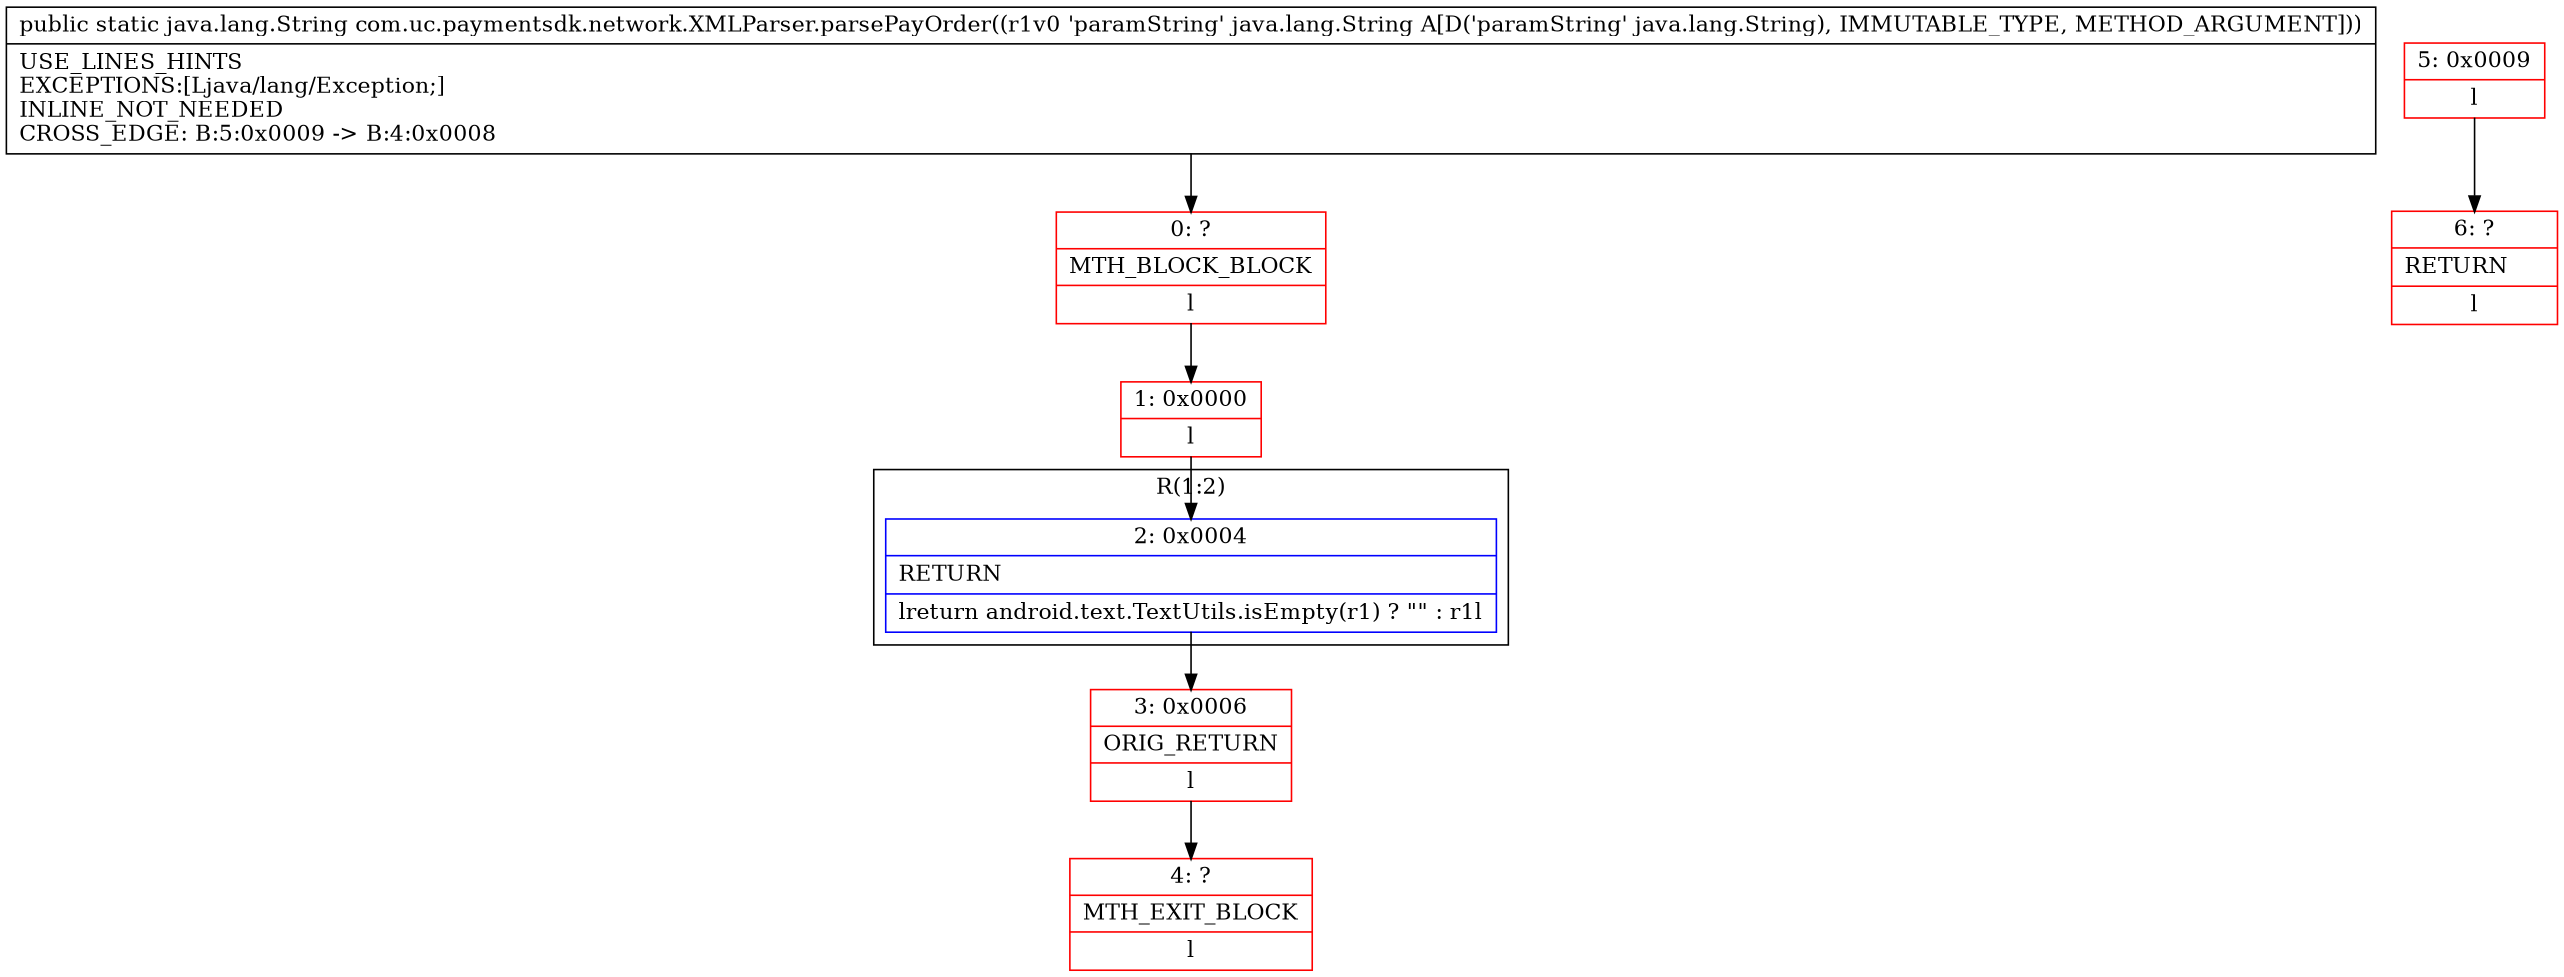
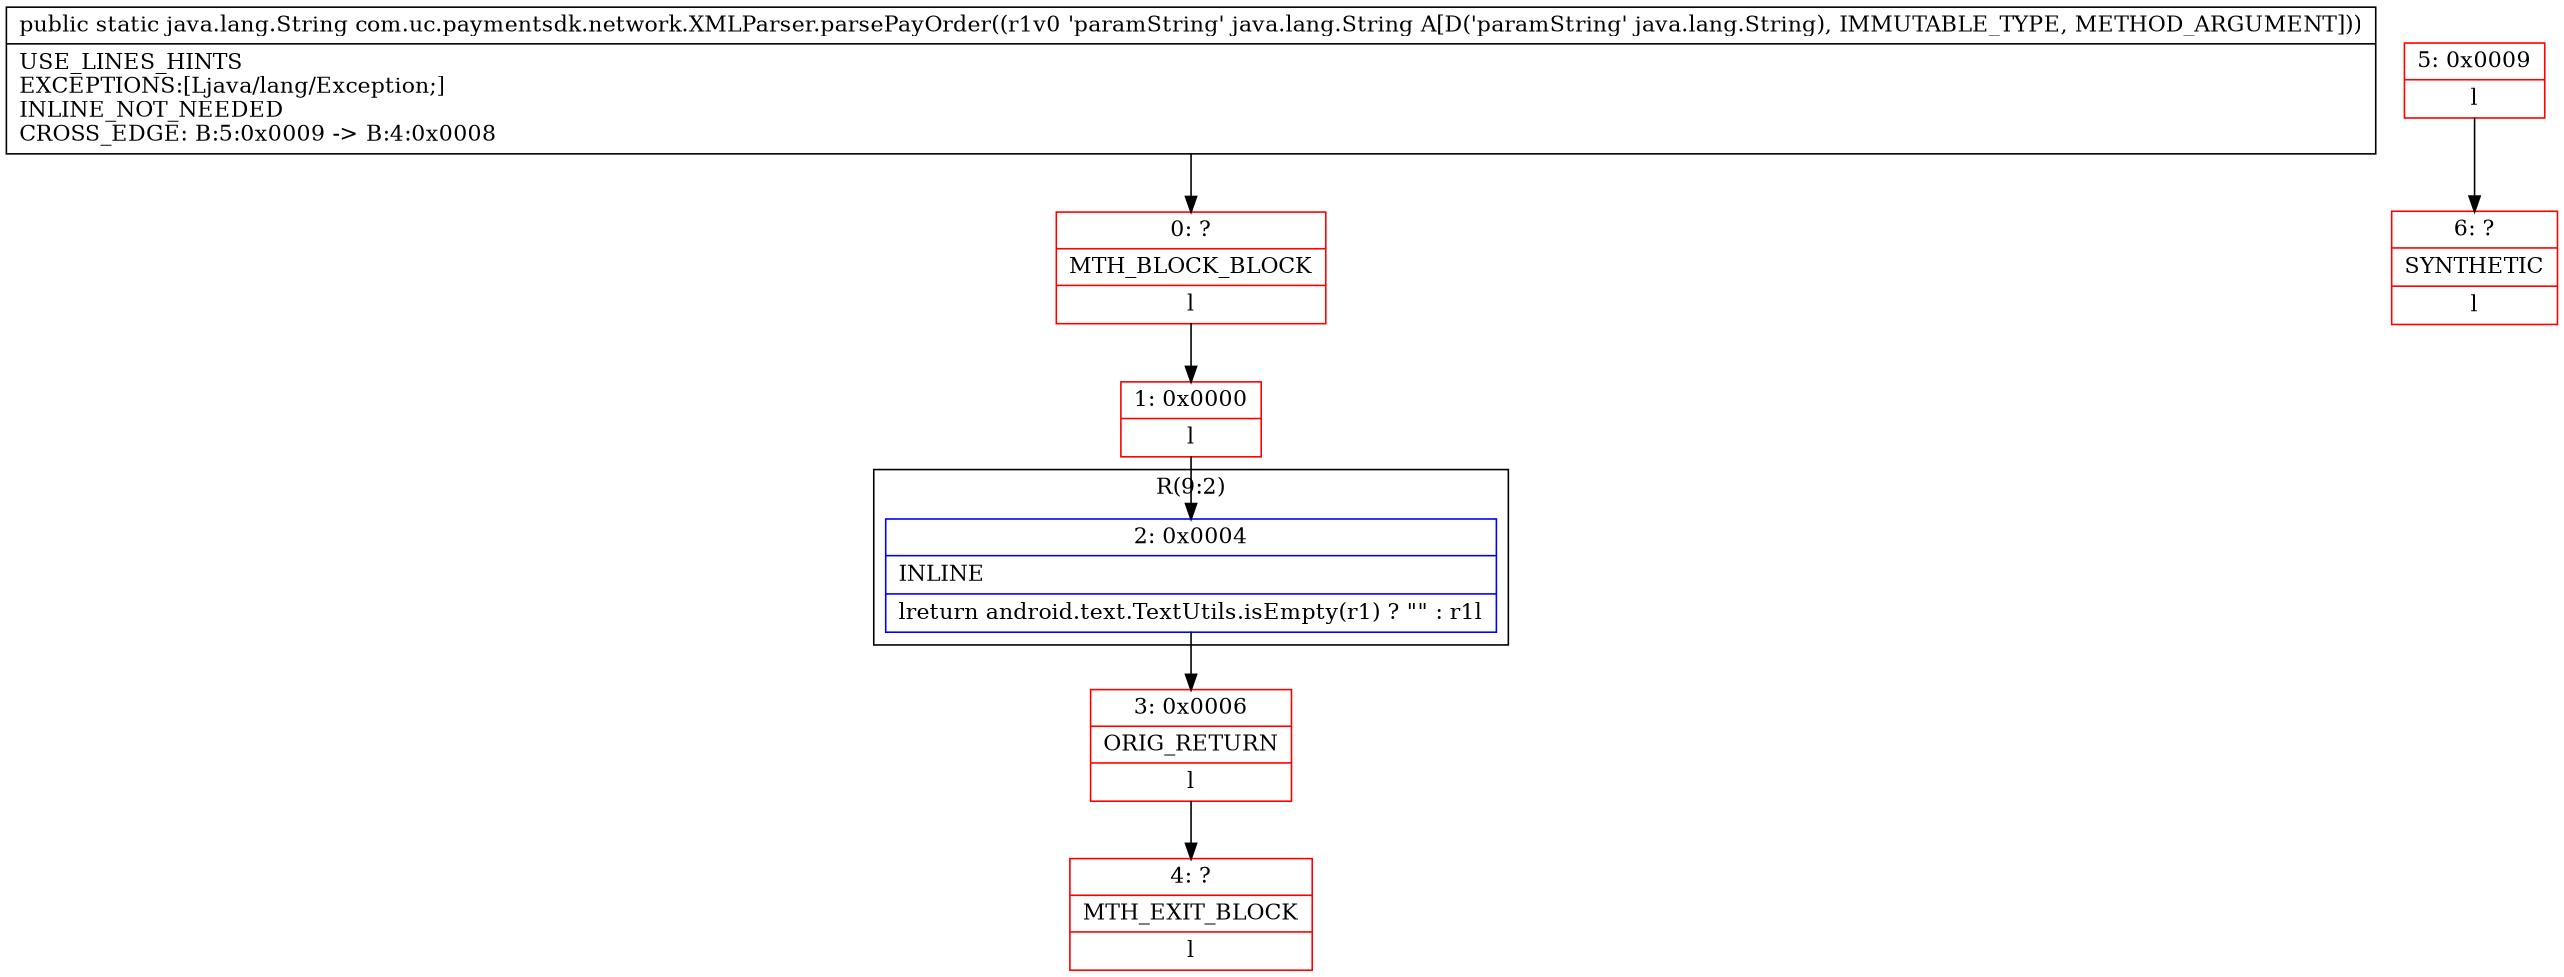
node "6: ?": text "RETURN" -> "SYNTHETIC"
cluster "R(1:2)": label "R(1:2)" -> "R(9:2)"
node "2: 0x0004": text "RETURN" -> "INLINE"
